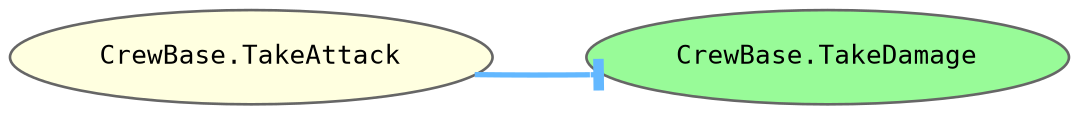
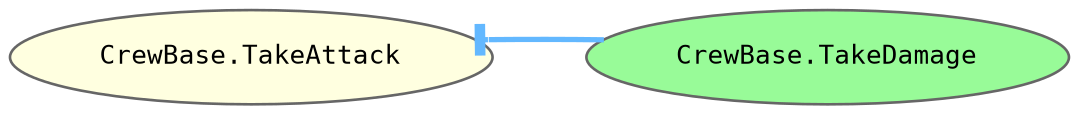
edge "CrewBase.TakeAttack" -> "CrewBase.TakeDamage": reversed
